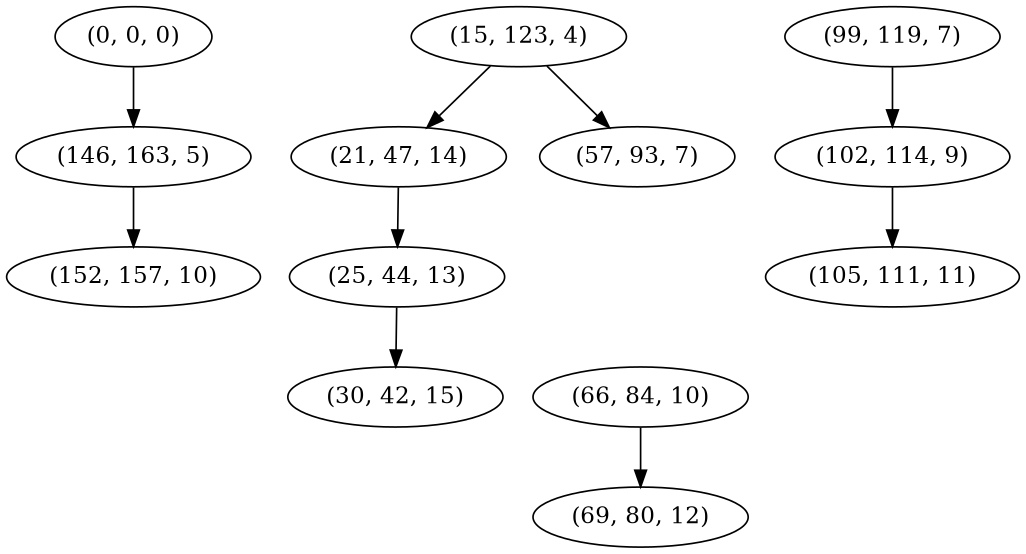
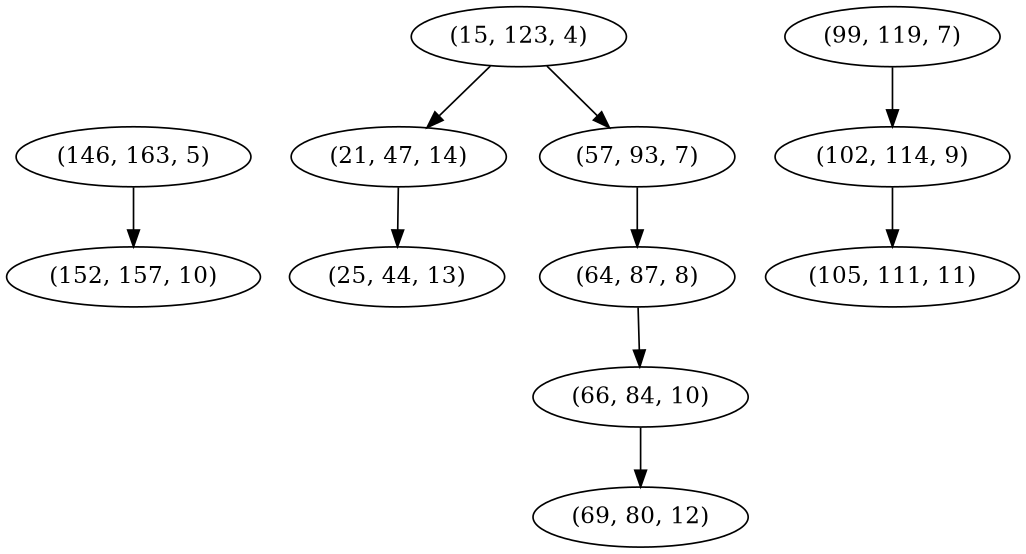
node "(0, 0, 0)": removed
node "(64, 87, 8)": added
node "(30, 42, 15)": removed
